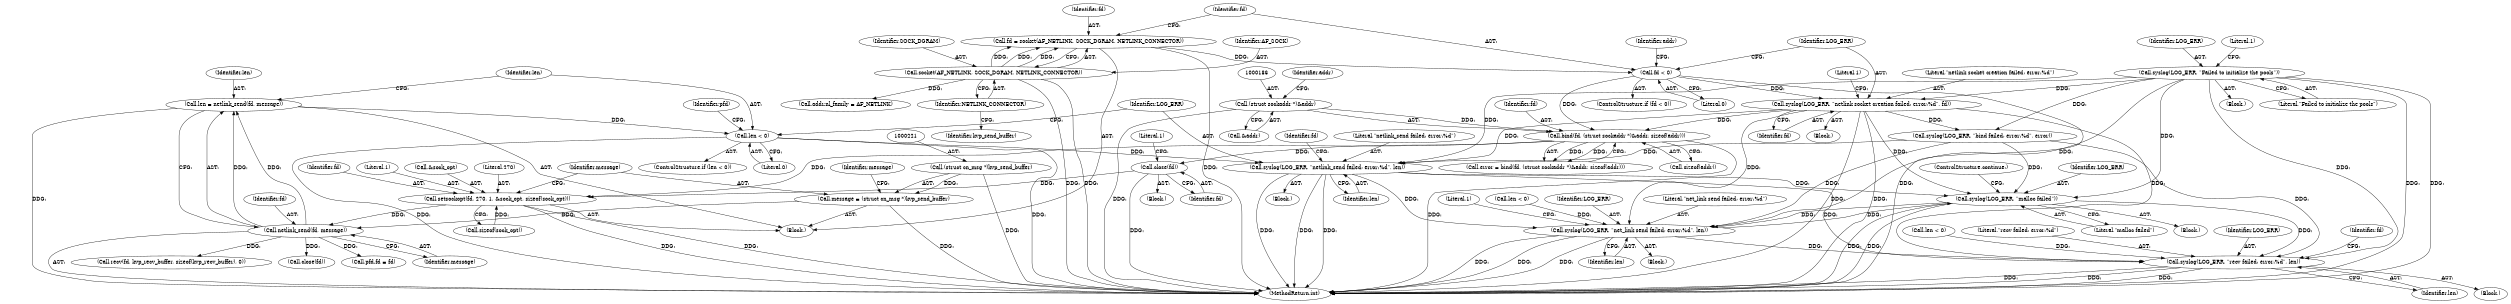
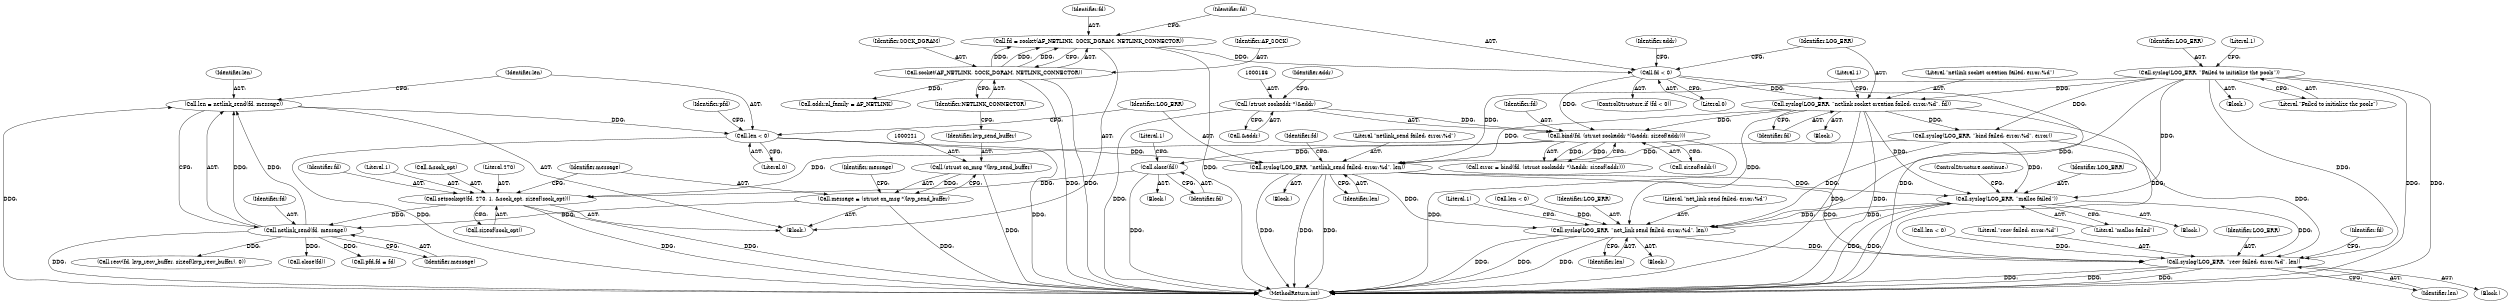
edge "(Identifier,kvp_send_buffer)" -> "(Call,(struct cn_msg *)kvp_send_buffer)": added, label "AST:"
node "(ControlStructure,if (len < 0))": removed
edge "(Call,message = (struct cn_msg *)kvp_send_buffer)" -> "(Call,(struct cn_msg *)kvp_send_buffer)": added, label "CFG:"
edge "(Call,sizeof(sock_opt))" -> "(Call,setsockopt(fd, 270, 1, &sock_opt, sizeof(sock_opt)))": label "DDG: " -> "AST: "
edge "(Call,netlink_send(fd, message))" -> "(MethodReturn,int)": label "AST: " -> "DDG: "
edge "(Call,len = netlink_send(fd, message))" -> "(MethodReturn,int)": reversed
